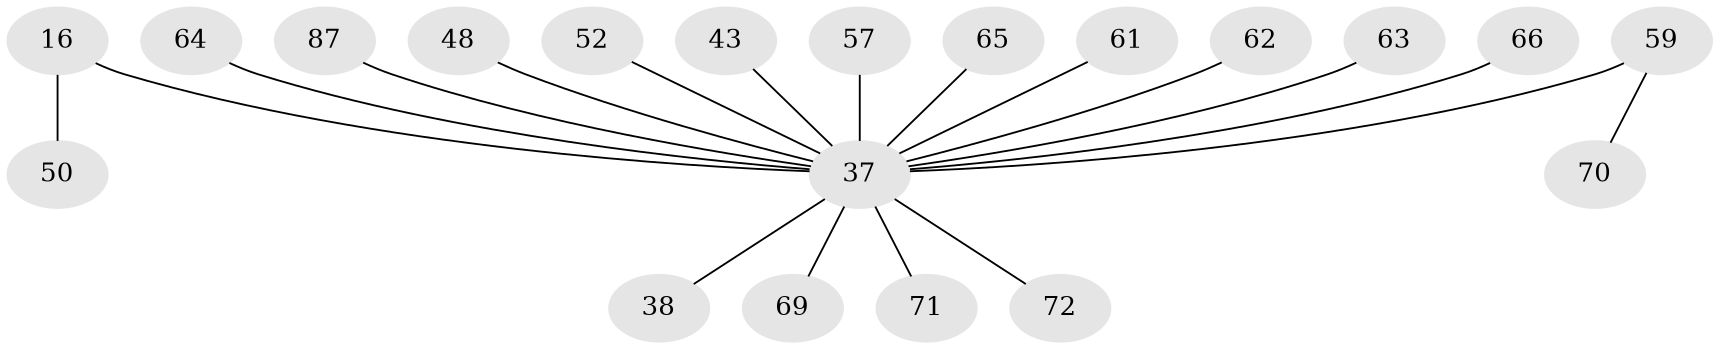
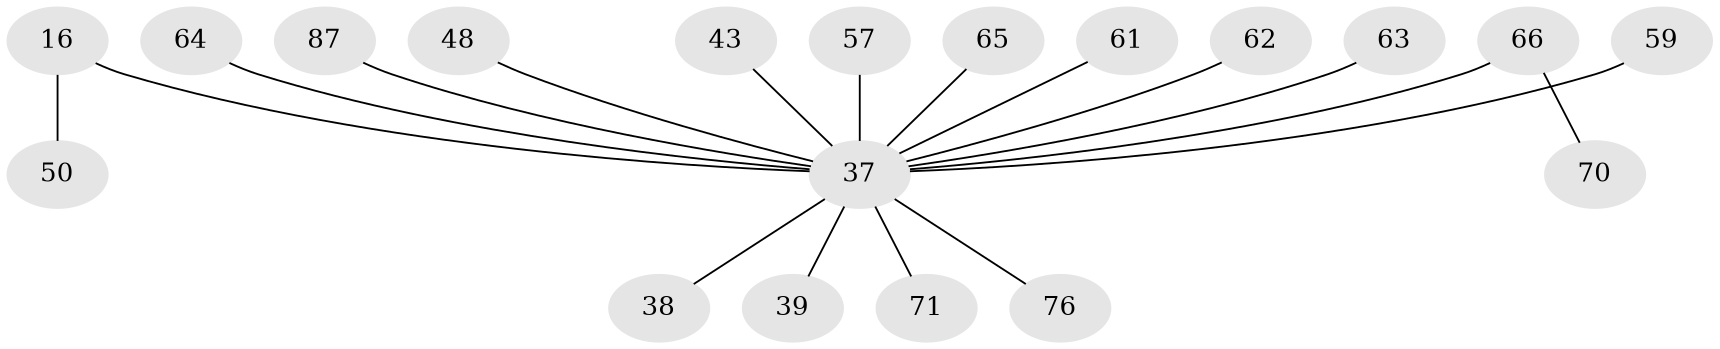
node "52": removed
edge "59" -- "70": now "66" -- "70"
node "69": label "69" -> "39"
node "72": label "72" -> "76"
